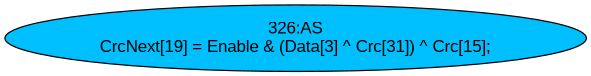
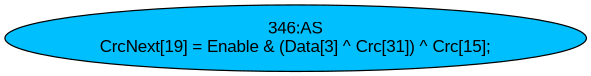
node "326:AS CrcNext[19] = Enable & (Data[3] ^ Crc[31]) ^ Crc[15];": label "326:AS CrcNext[19] = Enable & (Data[3] ^ Crc[31]) ^ Crc[15];" -> "346:AS CrcNext[19] = Enable & (Data[3] ^ Crc[31]) ^ Crc[15];"
